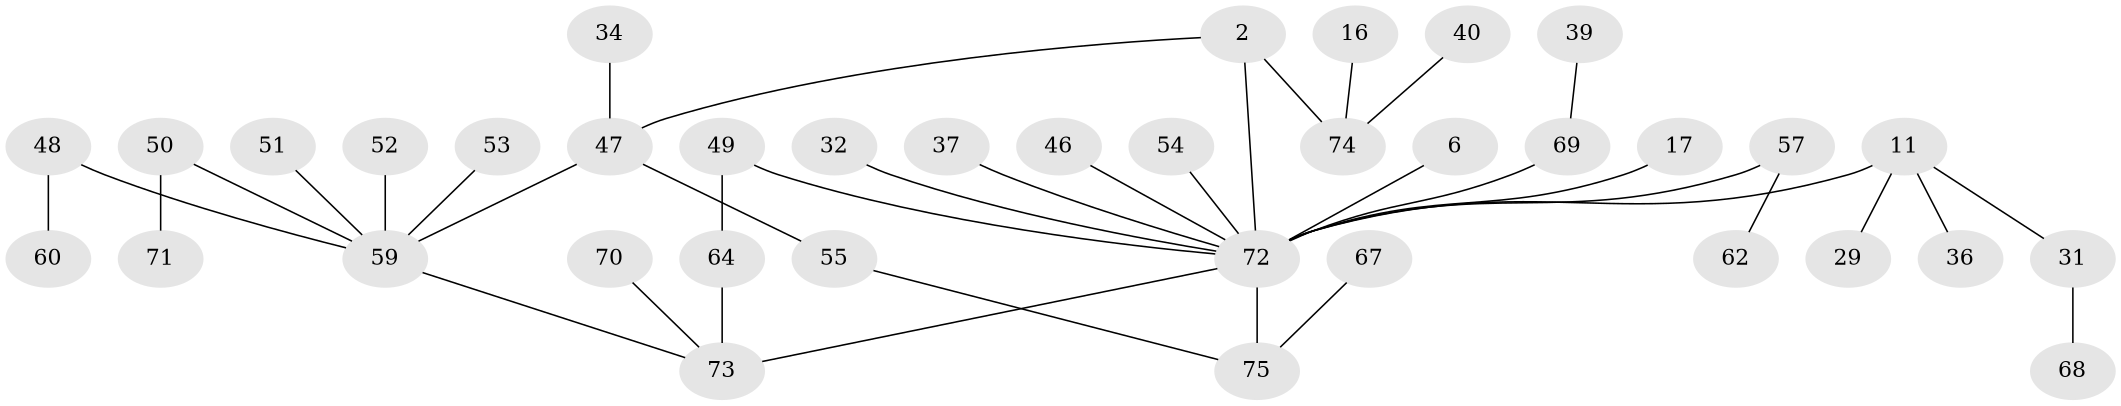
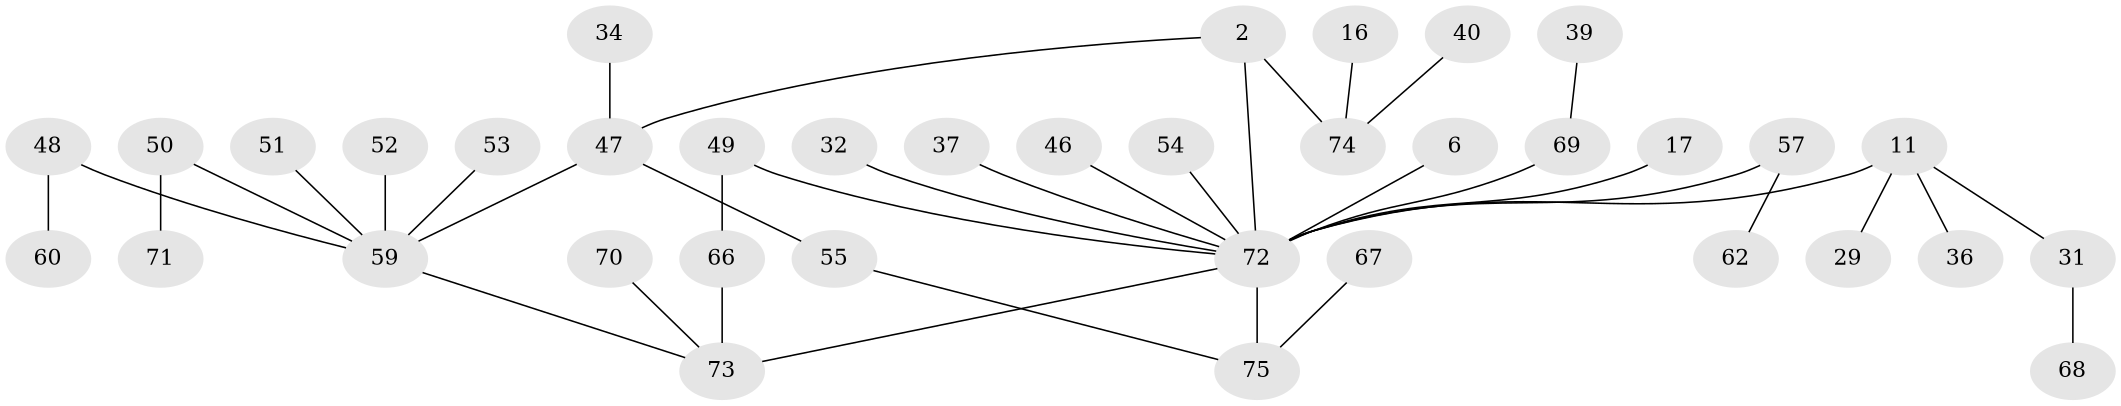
node "64": label "64" -> "66"
